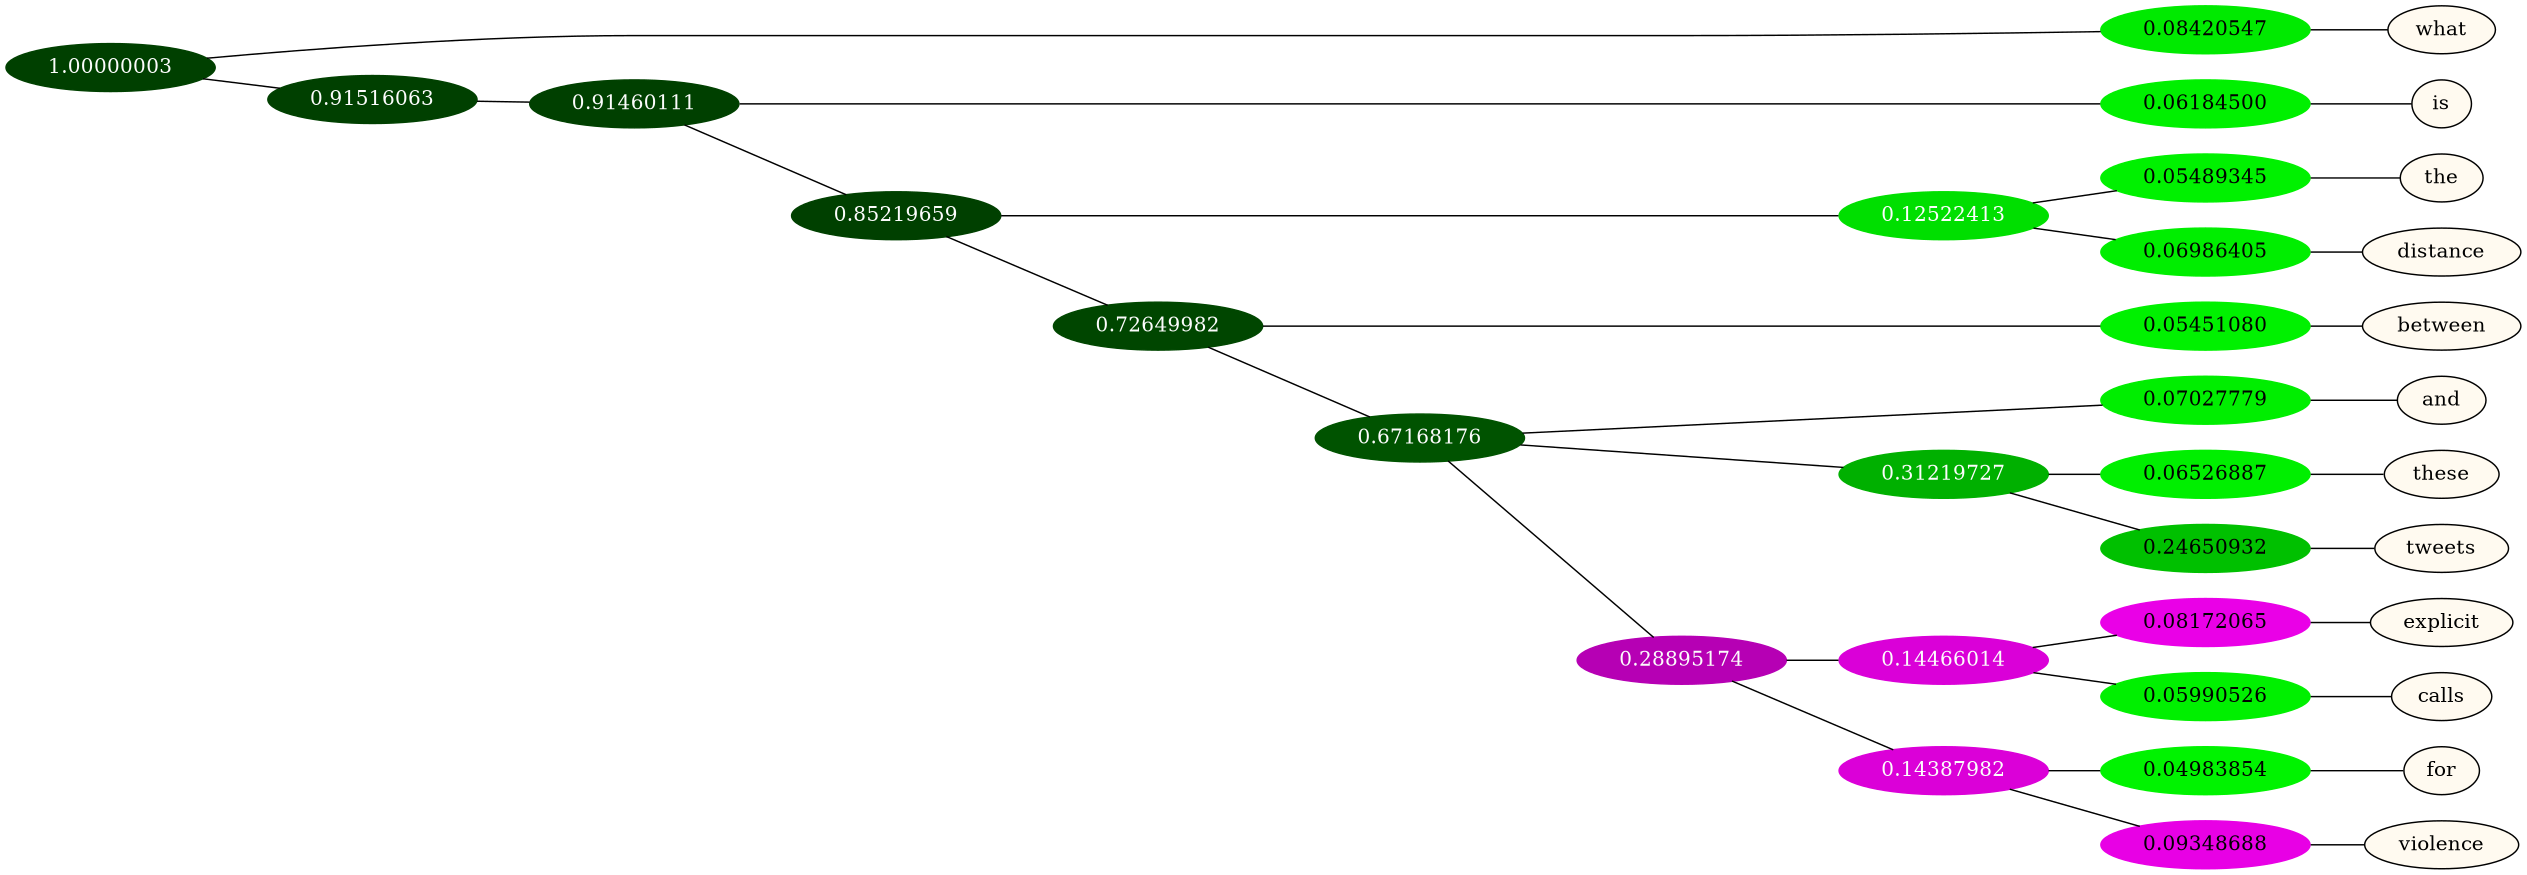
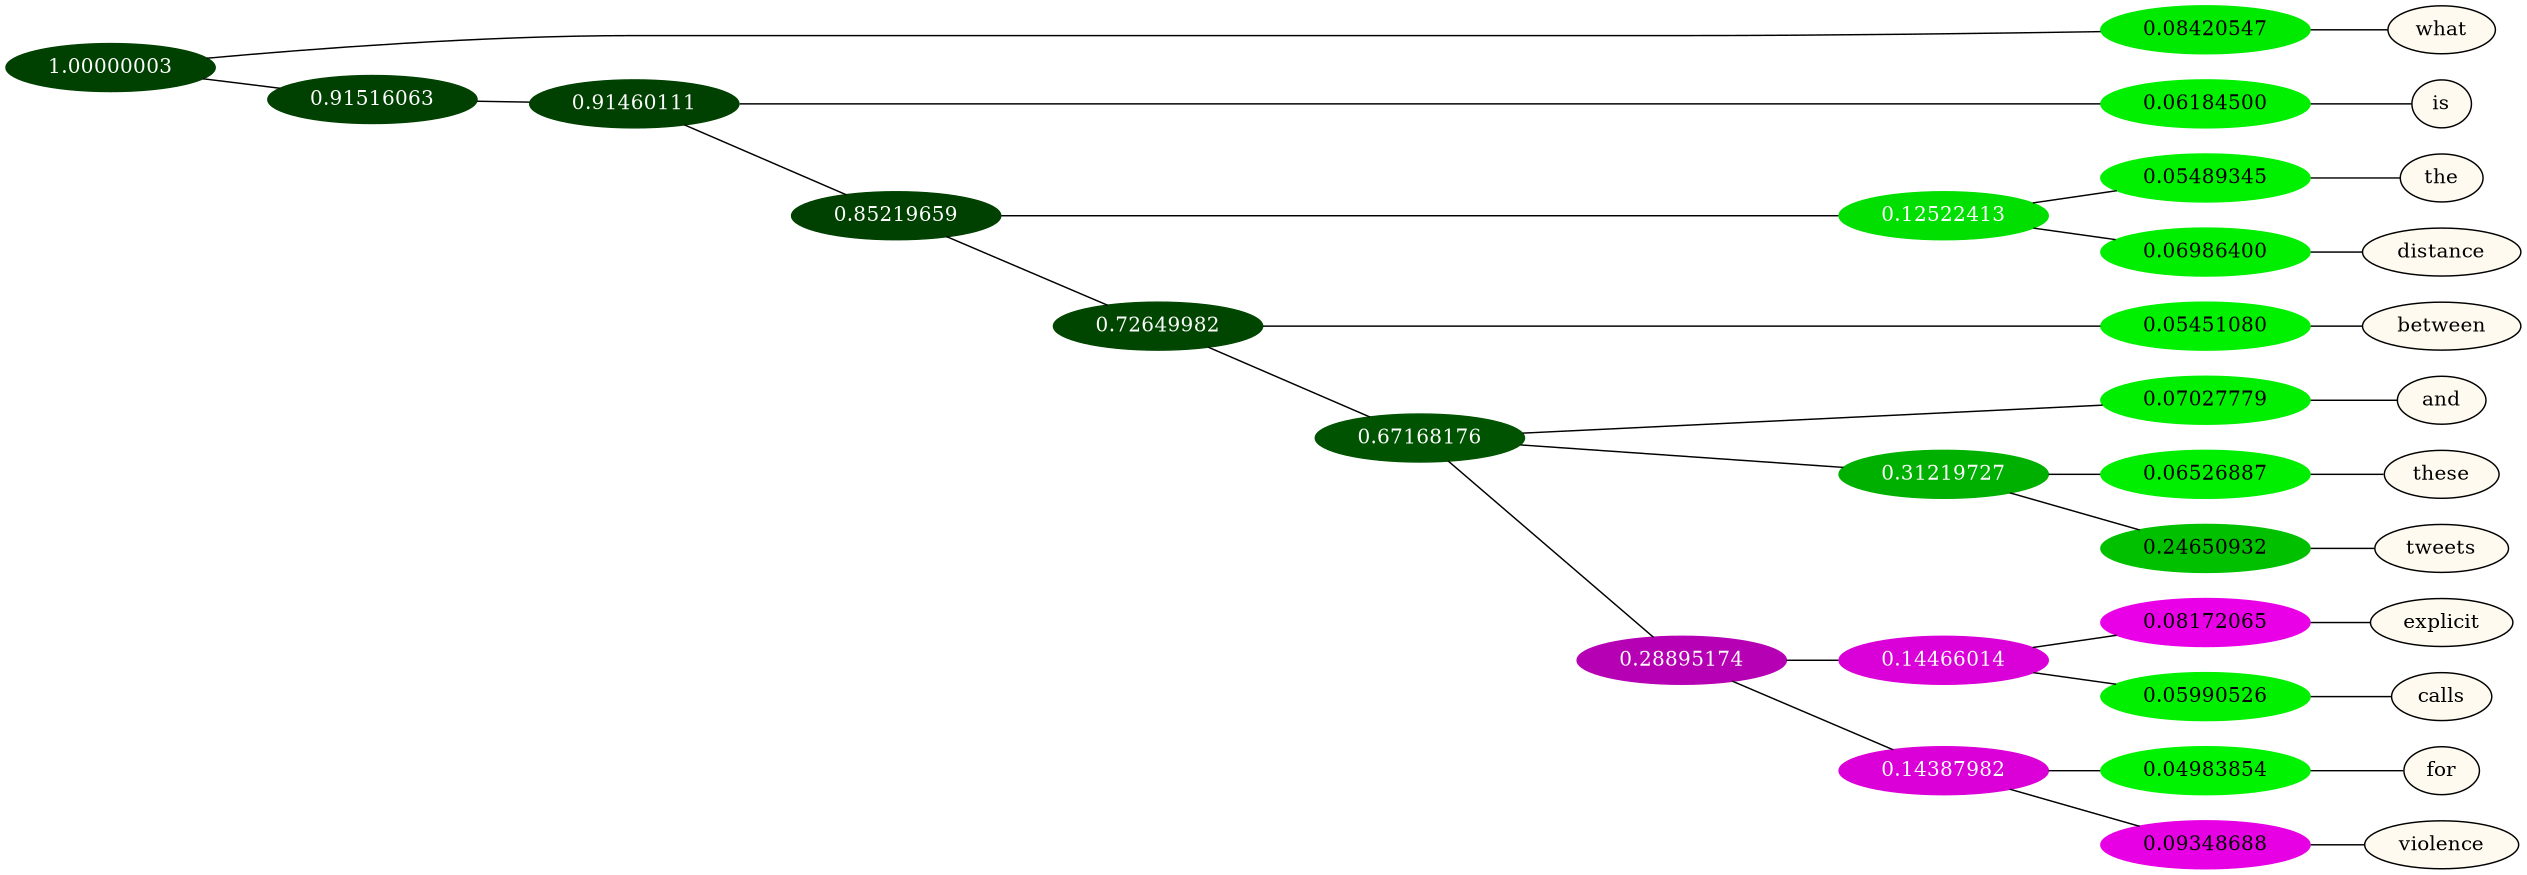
node "0.06986405": label "0.06986405" -> "0.06986400"
